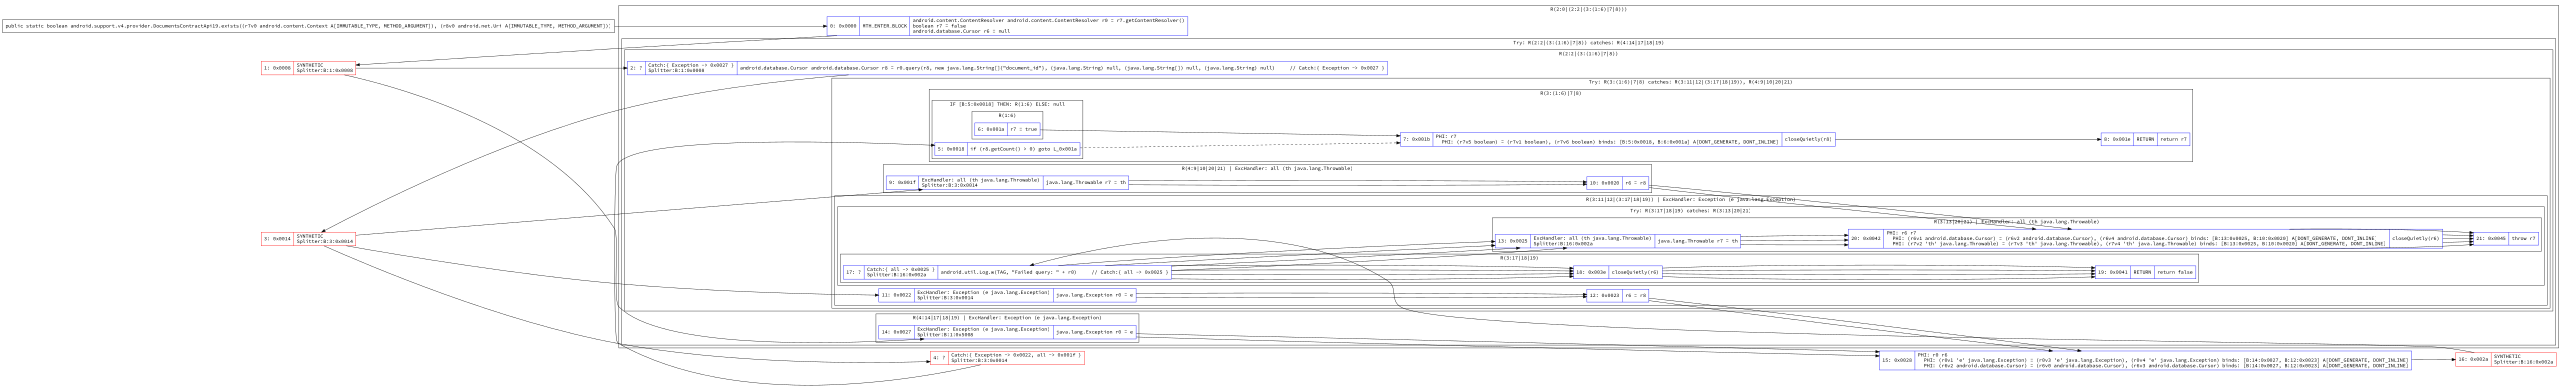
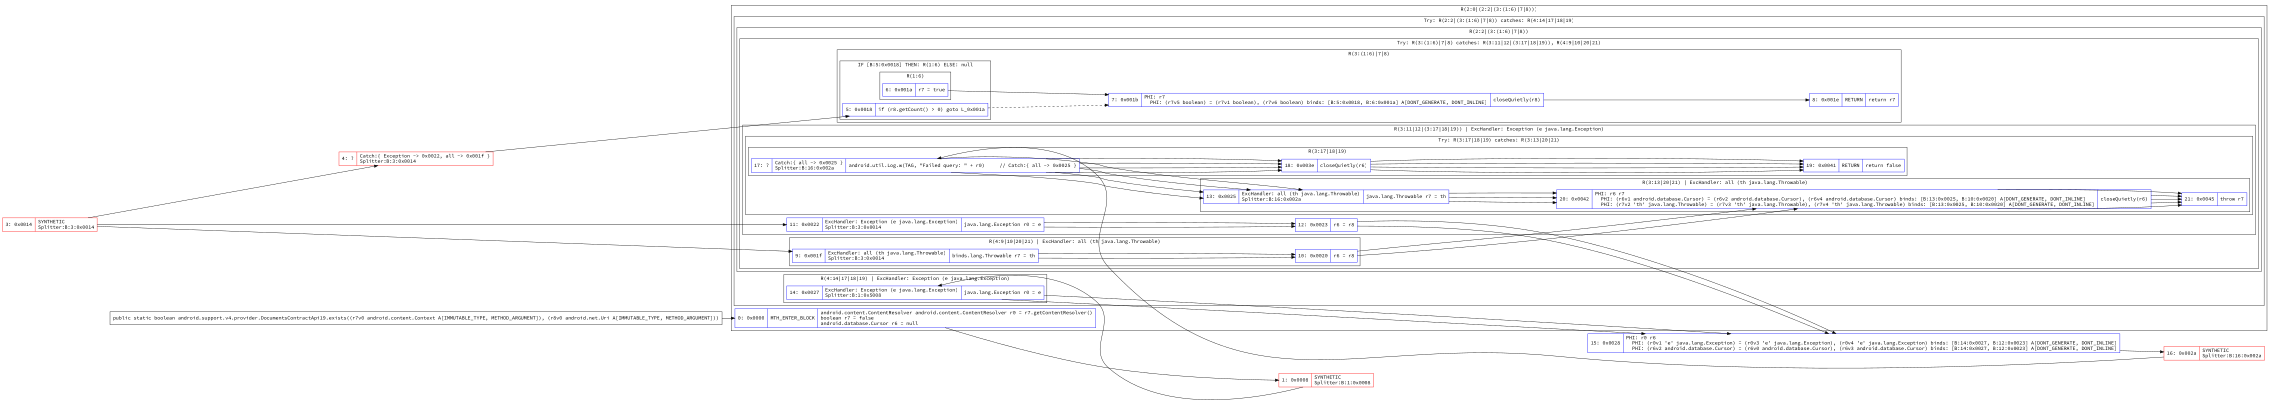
node "2: ?": removed
node "9: 0x001f": text "java.lang.Throwable r7 = th" -> "binds.lang.Throwable r7 = th"
